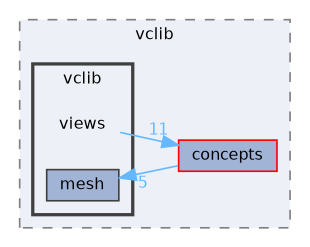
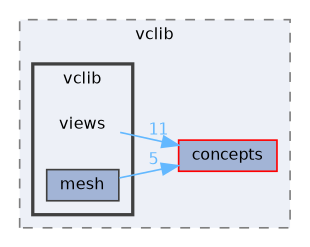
edge "concepts" -> "mesh": reversed
